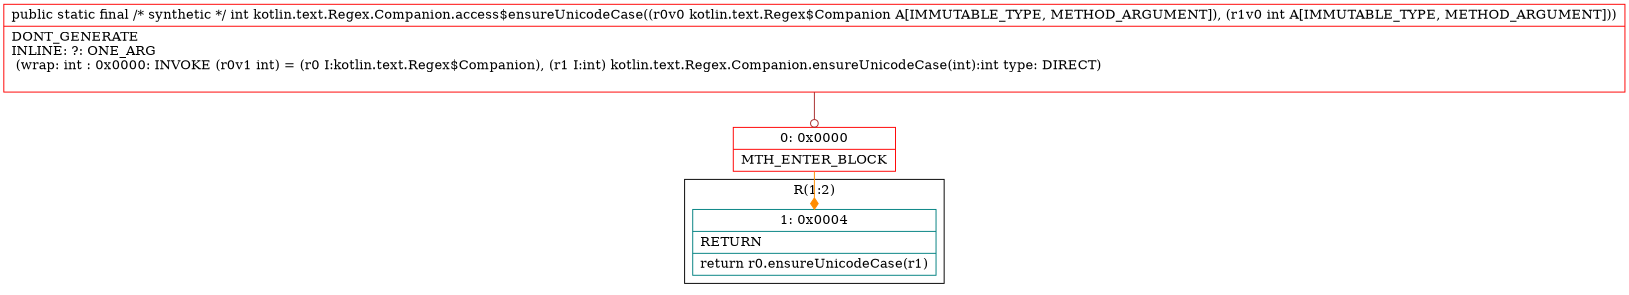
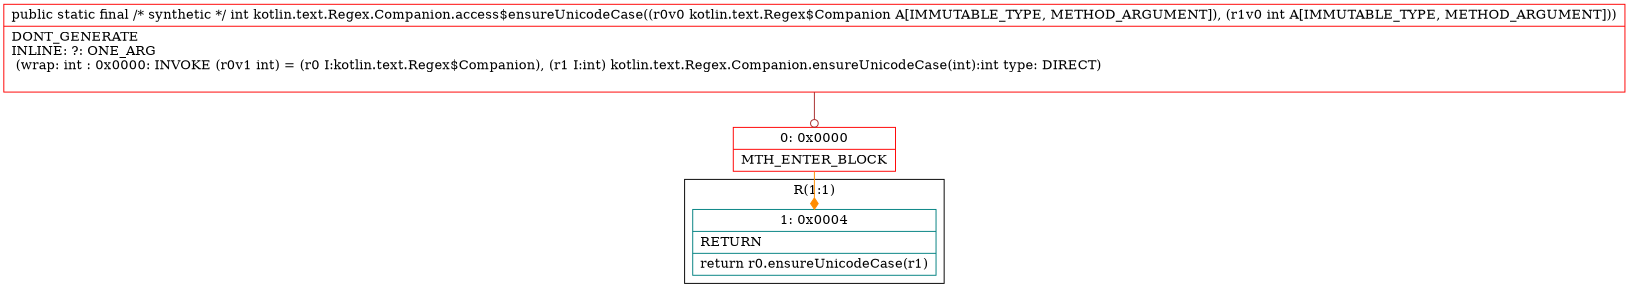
cluster "R(1:2)": label "R(1:2)" -> "R(1:1)"
